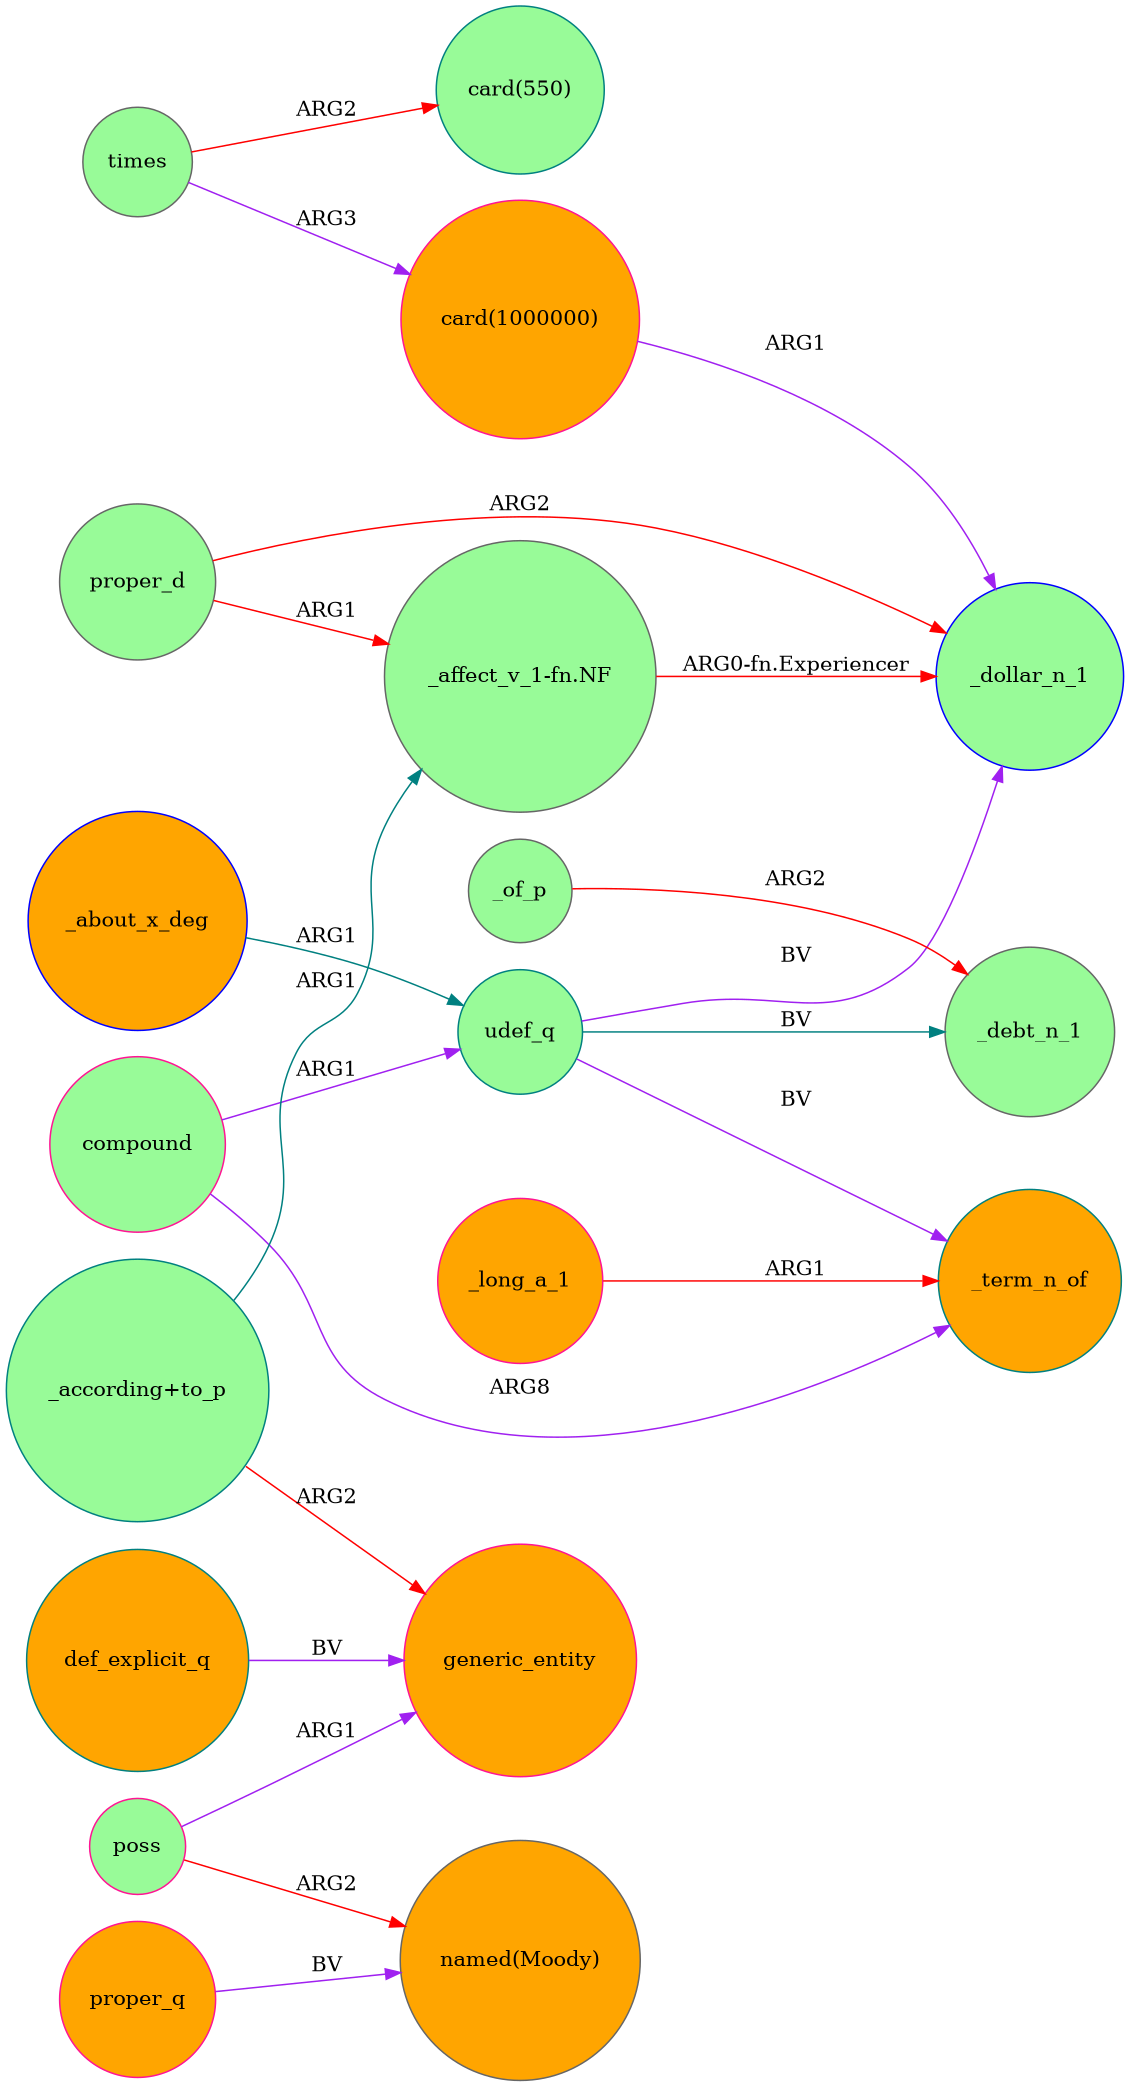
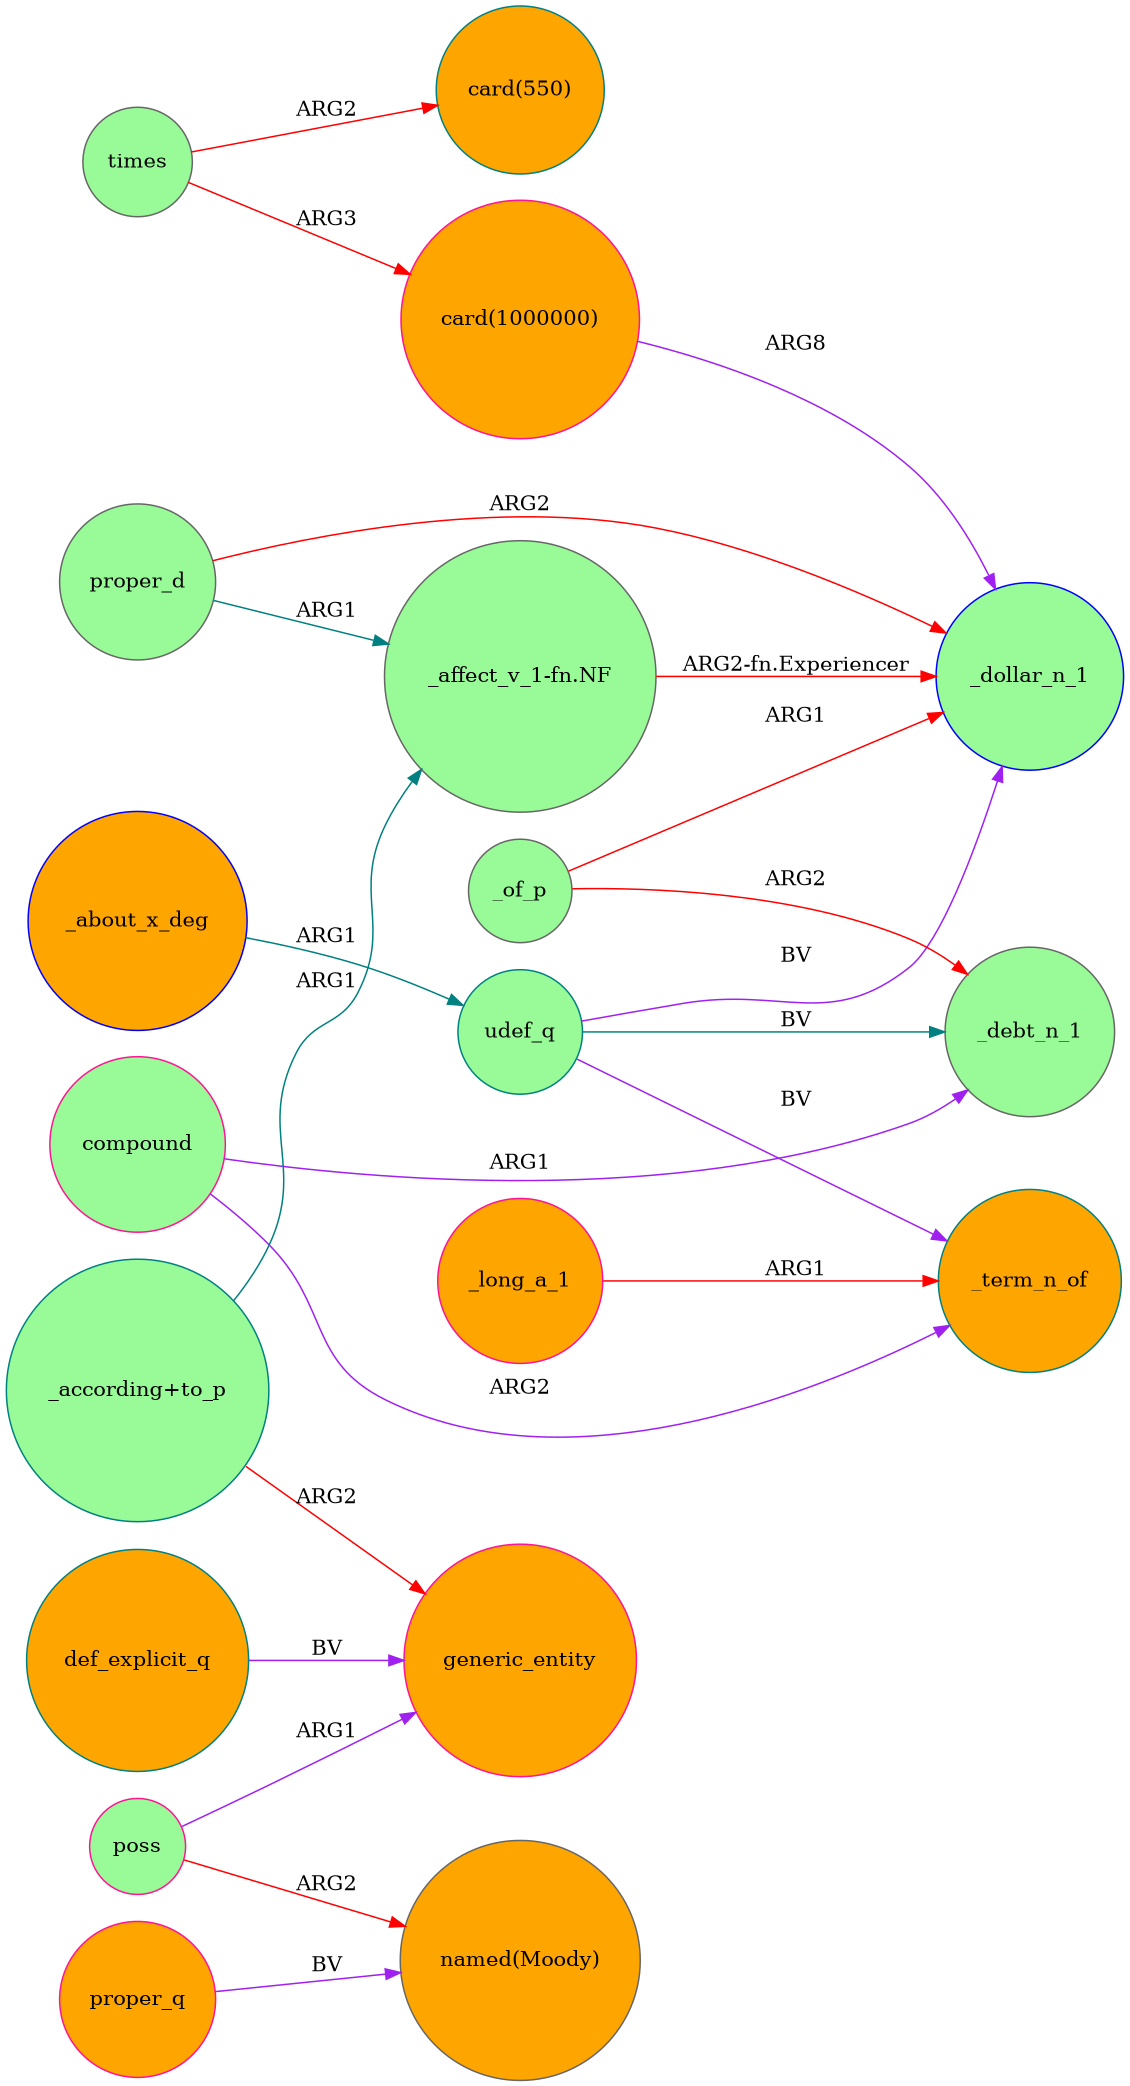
node "card(550)": fillcolor palegreen -> orange
edge "times" -> "card(1000000)": color purple -> red
edge "card(1000000)" -> "_dollar_n_1": label "ARG1" -> "ARG8"
edge "proper_d" -> "_affect_v_1-fn.NF": color red -> teal
edge "_affect_v_1-fn.NF" -> "_dollar_n_1": label "ARG0-fn.Experiencer" -> "ARG2-fn.Experiencer"
edge "_of_p" -> "_dollar_n_1": added, label "ARG1"
edge "compound" -> "udef_q": now "compound" -> "_debt_n_1"
edge "compound" -> "_term_n_of": label "ARG8" -> "ARG2"
